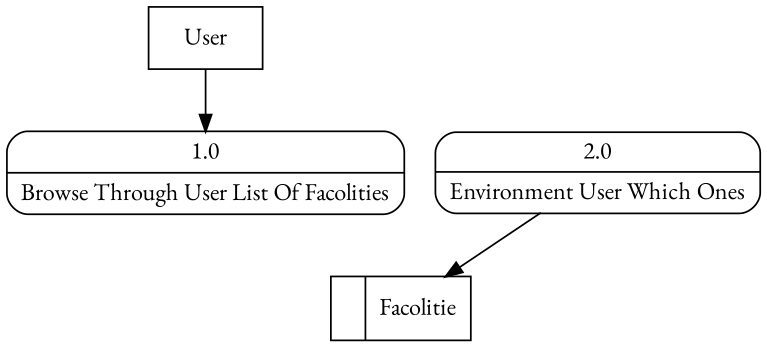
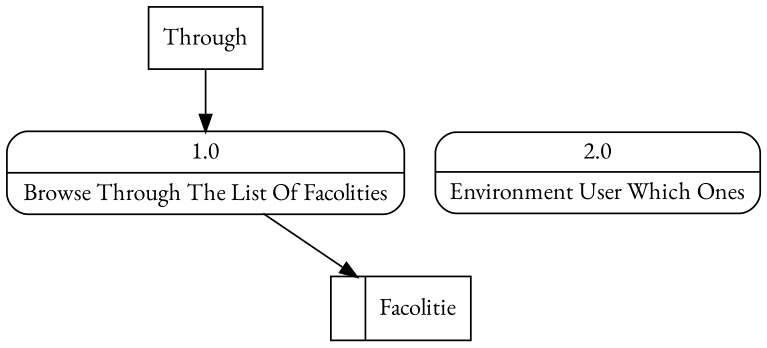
node "User": label "User" -> "Through"
node "1.0": text "Browse Through User List Of Facolities" -> "Browse Through The List Of Facolities"
edge "2.0" -> "Facolitie": now "1.0" -> "Facolitie"
